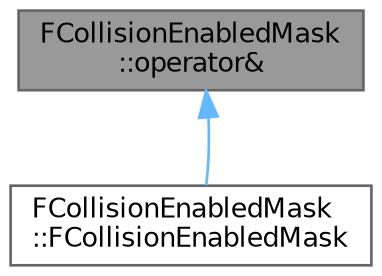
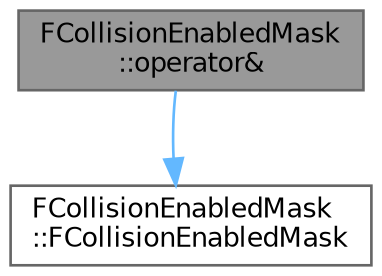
edge "FCollisionEnabledMask ::FCollisionEnabledMask" -> "FCollisionEnabledMask ::operator&": reversed
